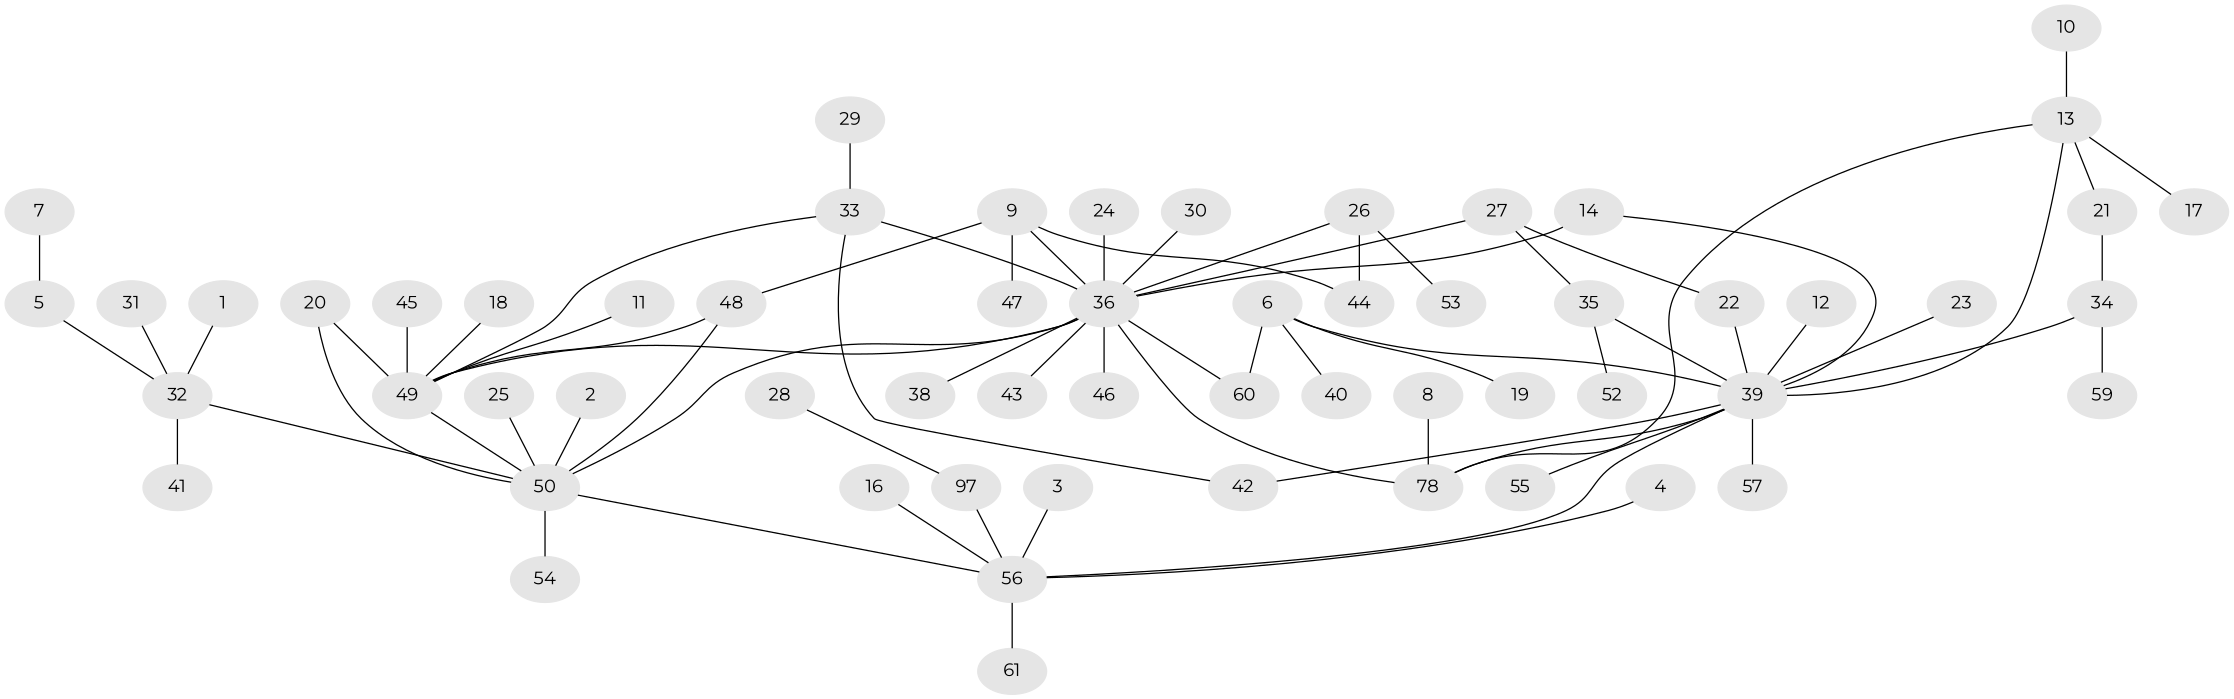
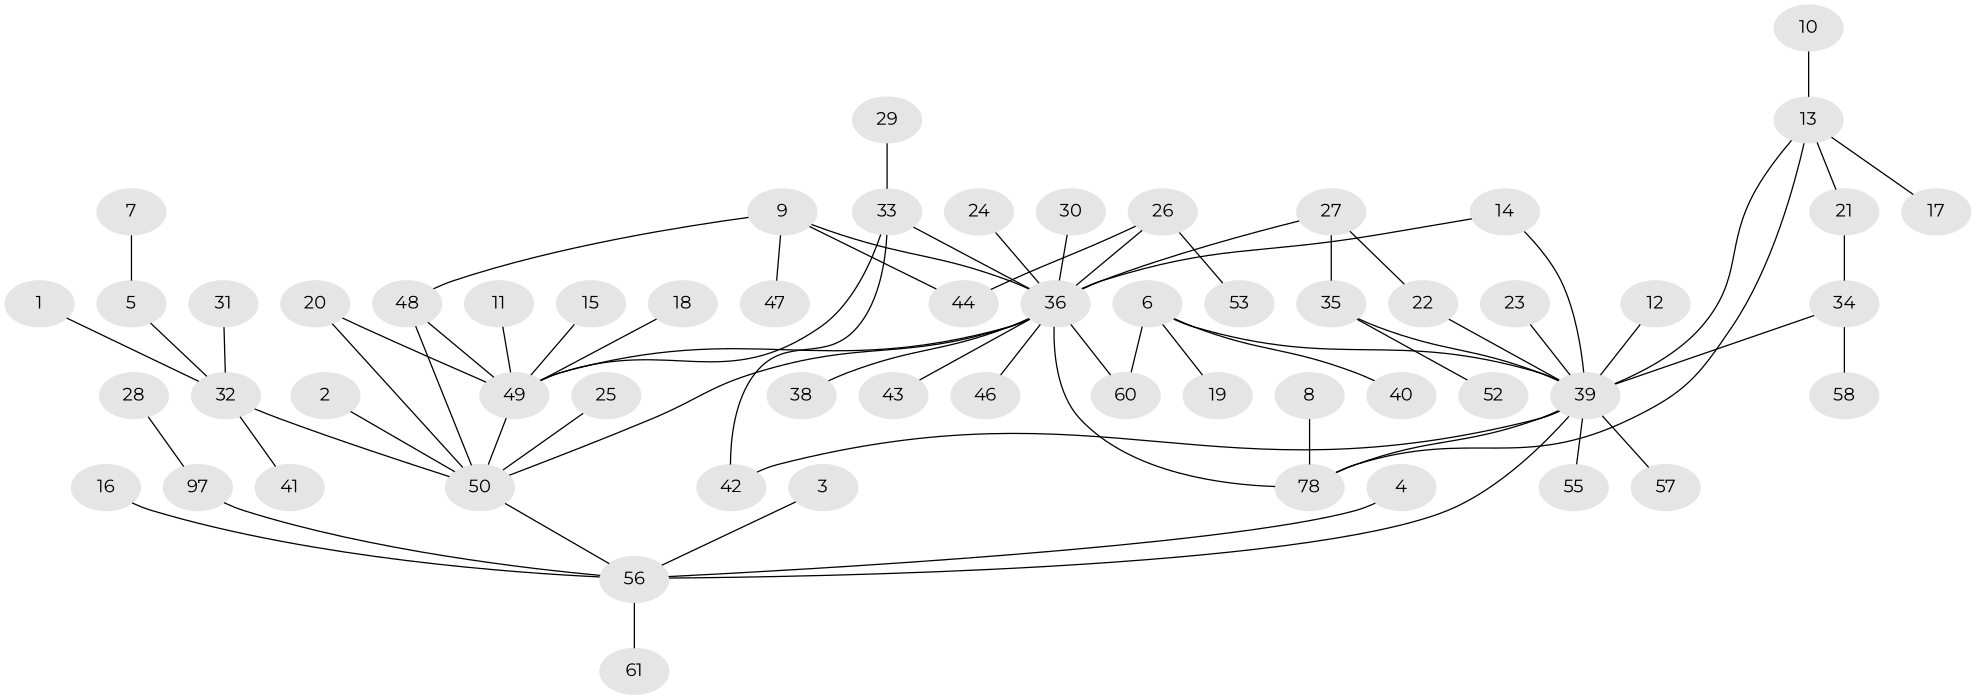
node "45": label "45" -> "15"
node "59": label "59" -> "58"
node "54": removed
